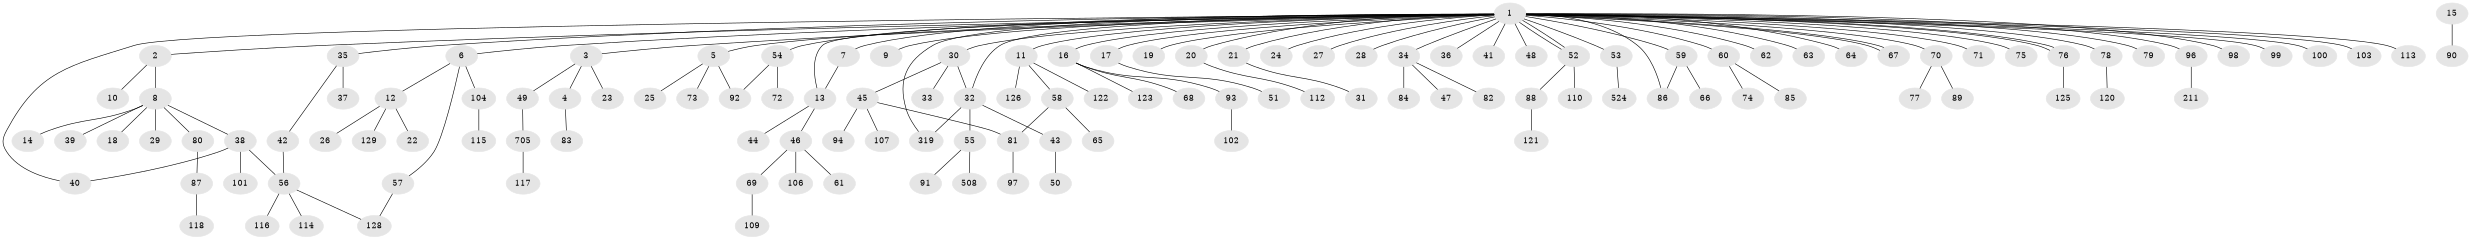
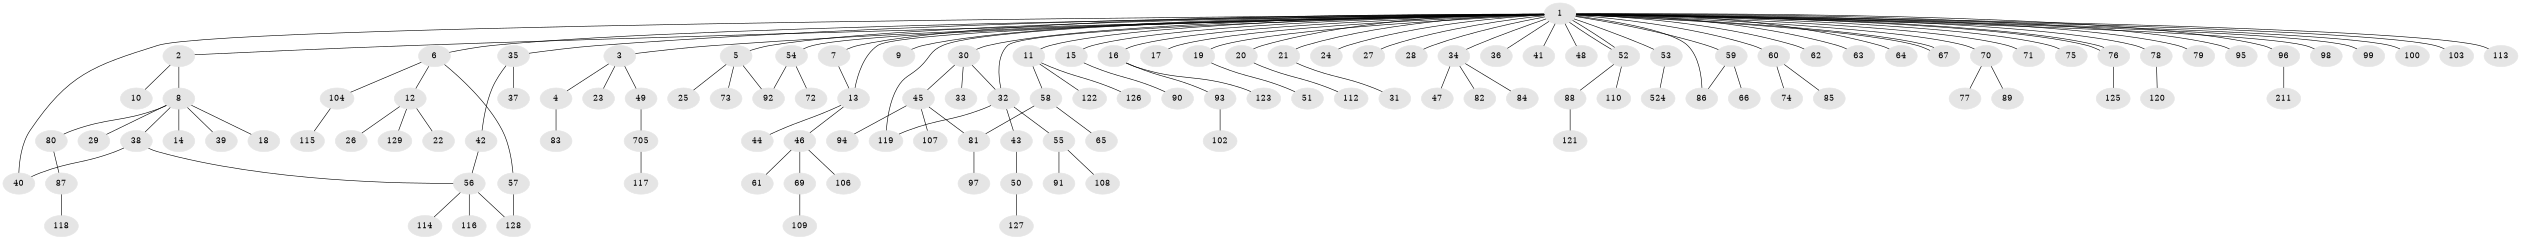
edge "1" -- "15": added
node "95": added
edge "17" -- "51": now "19" -- "51"
node "68": removed
node "319": label "319" -> "119"
node "101": removed
node "508": label "508" -> "108"
node "127": added
